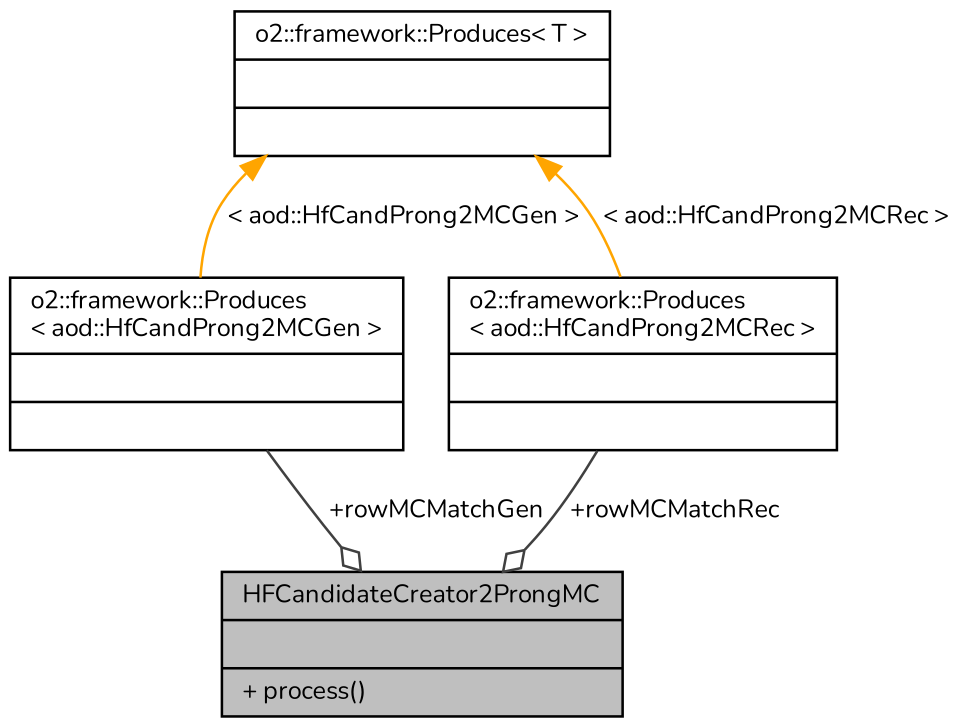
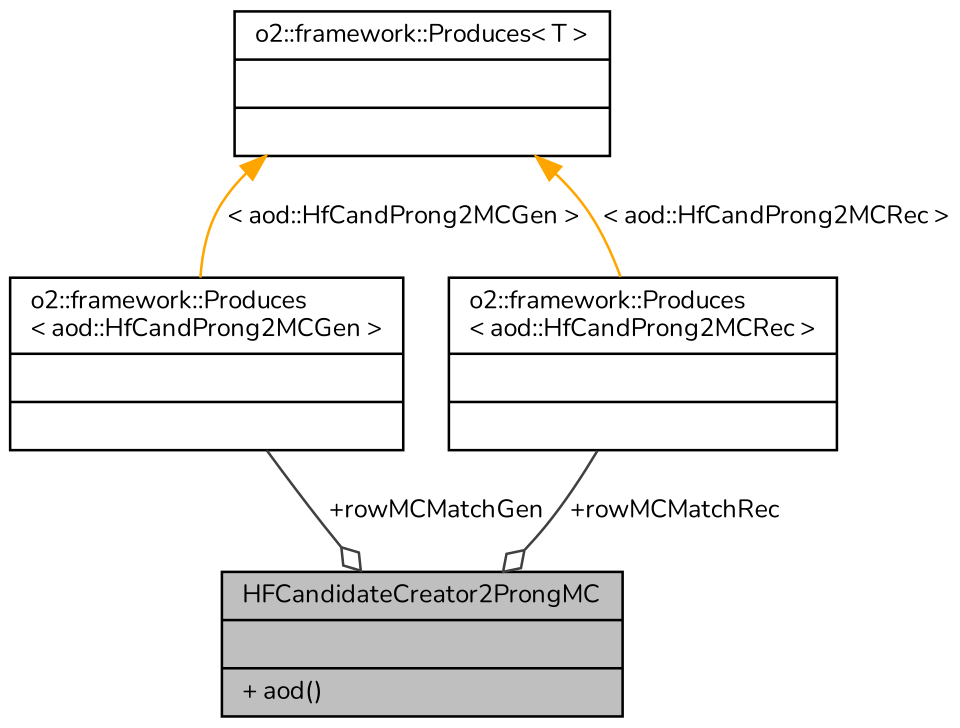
node "HFCandidateCreator2ProngMC": text "+ process()" -> "+ aod()"
